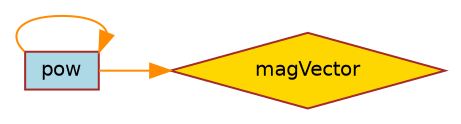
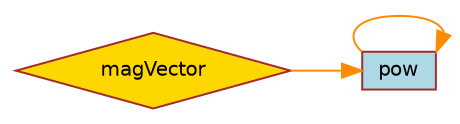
edge "pow" -> "magVector": reversed
